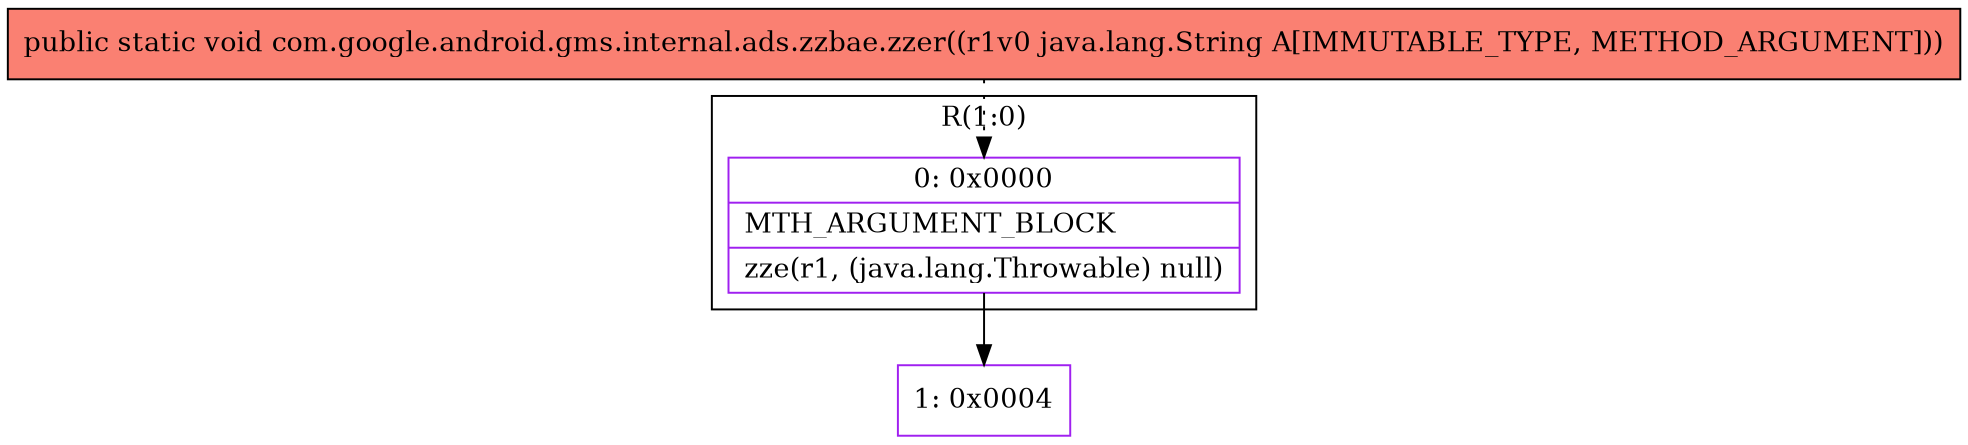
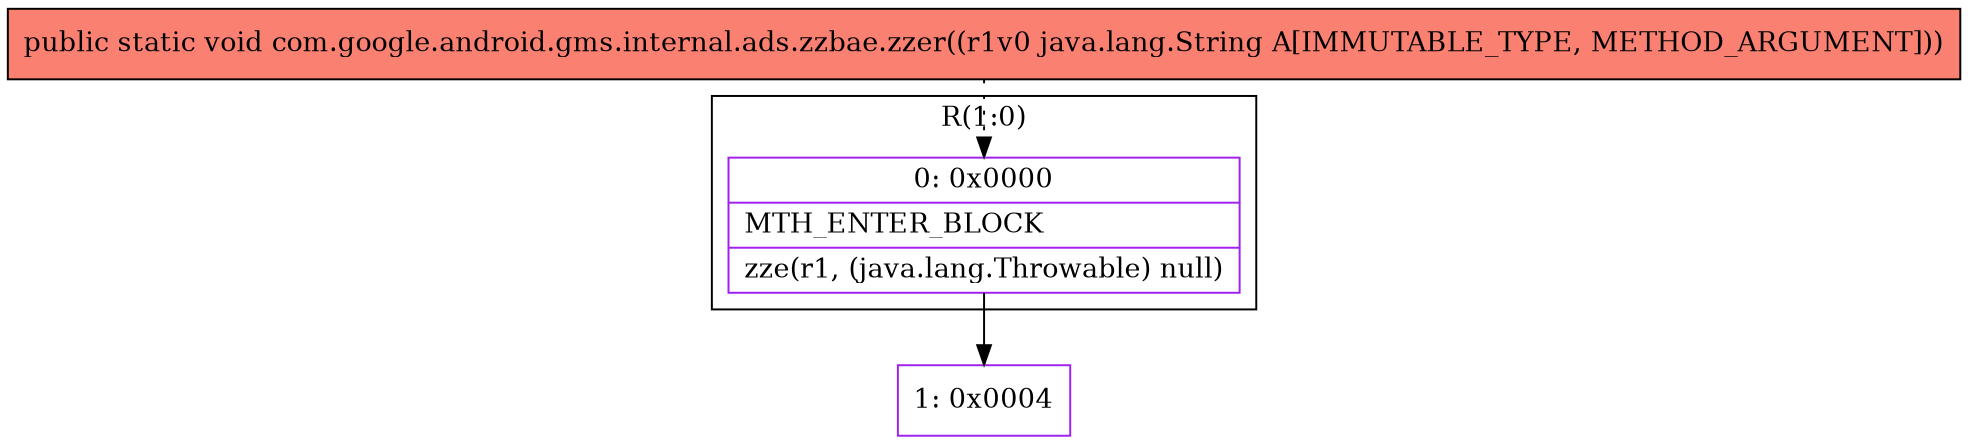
node "0: 0x0000": text "MTH_ARGUMENT_BLOCK" -> "MTH_ENTER_BLOCK"
